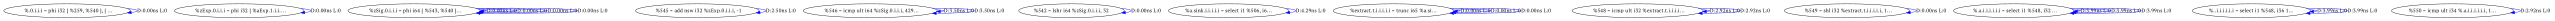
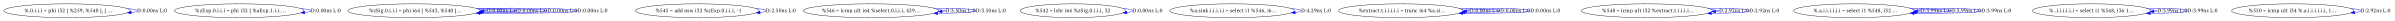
node "%546 = icmp ult i64 %zSig.0.i.i.i, 429...": label "%546 = icmp ult i64 %zSig.0.i.i.i, 429..." -> "%546 = icmp ult i64 %select.0.i.i.i, 429..."
node "%a.sink.i.i.i.i.i = select i1 %506, i6...": label "%a.sink.i.i.i.i.i = select i1 %506, i6..." -> "%a.sink.i.i.i.i.i = select i1 %546, i6..."
node "%extract.t.i.i.i.i.i = trunc i65 %a.si...": label "%extract.t.i.i.i.i.i = trunc i65 %a.si..." -> "%extract.t.i.i.i.i.i = trunc i64 %a.si..."
node "%549 = shl i32 %extract.t.i.i.i.i.i, 1...": removed
